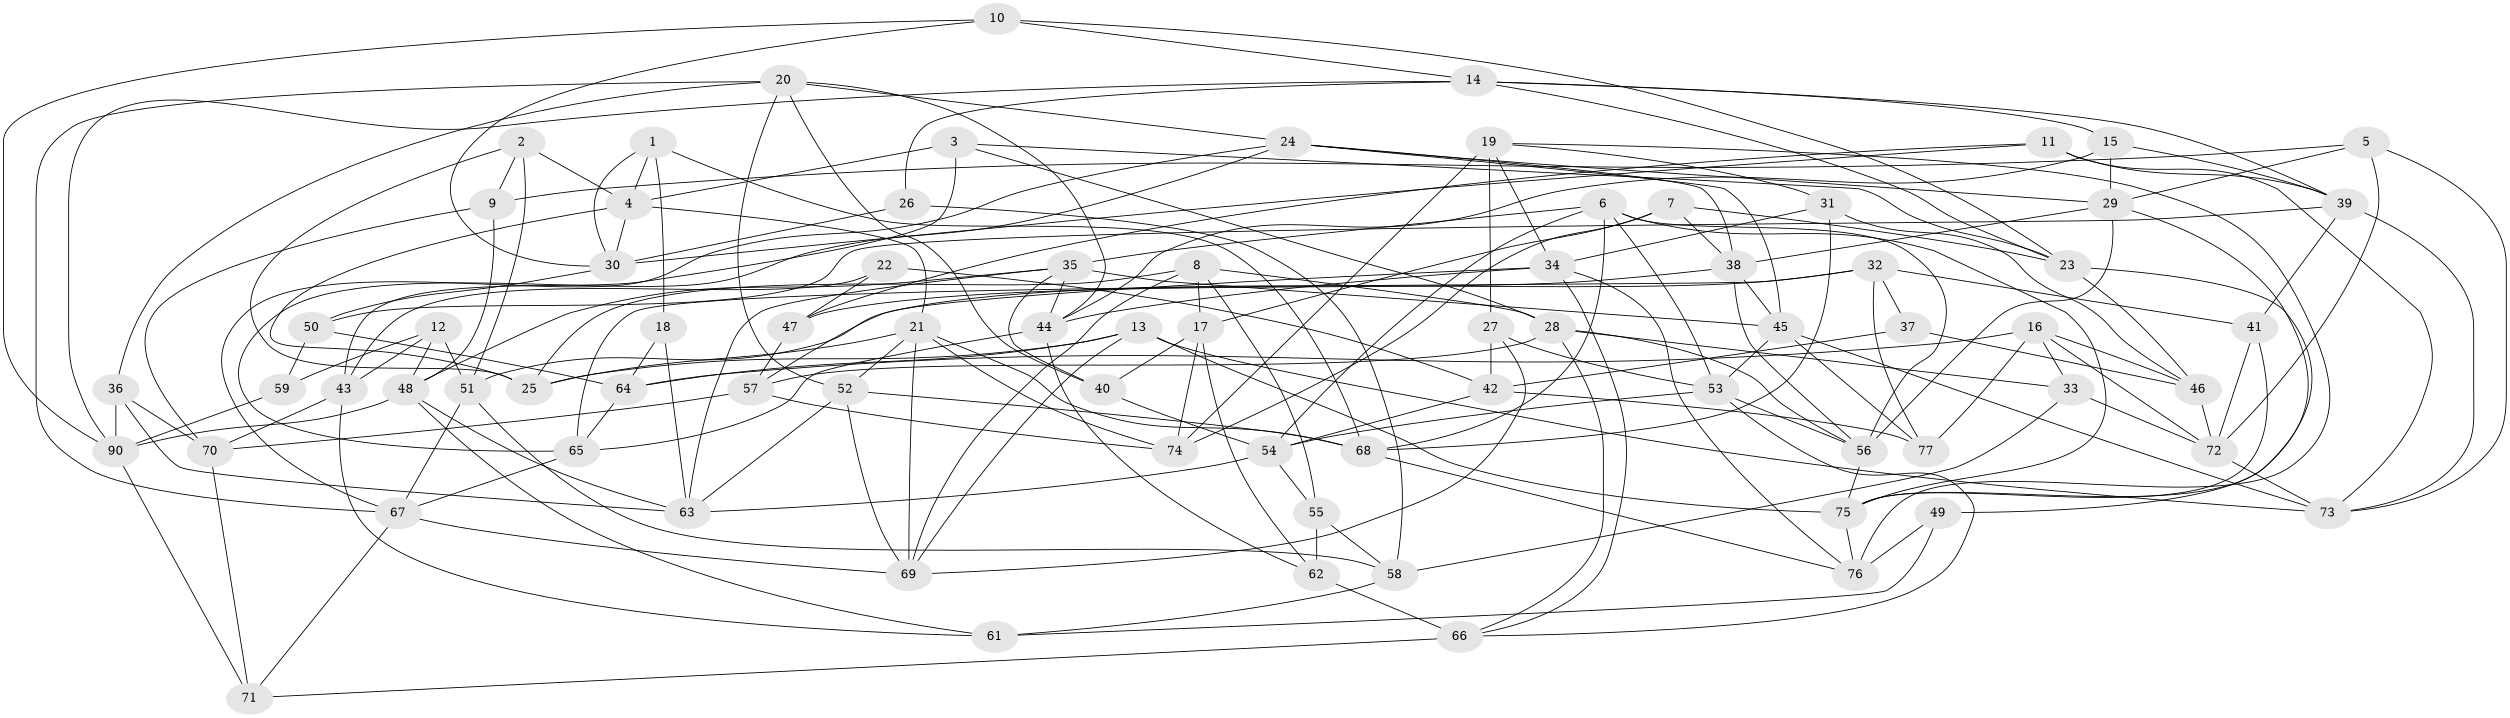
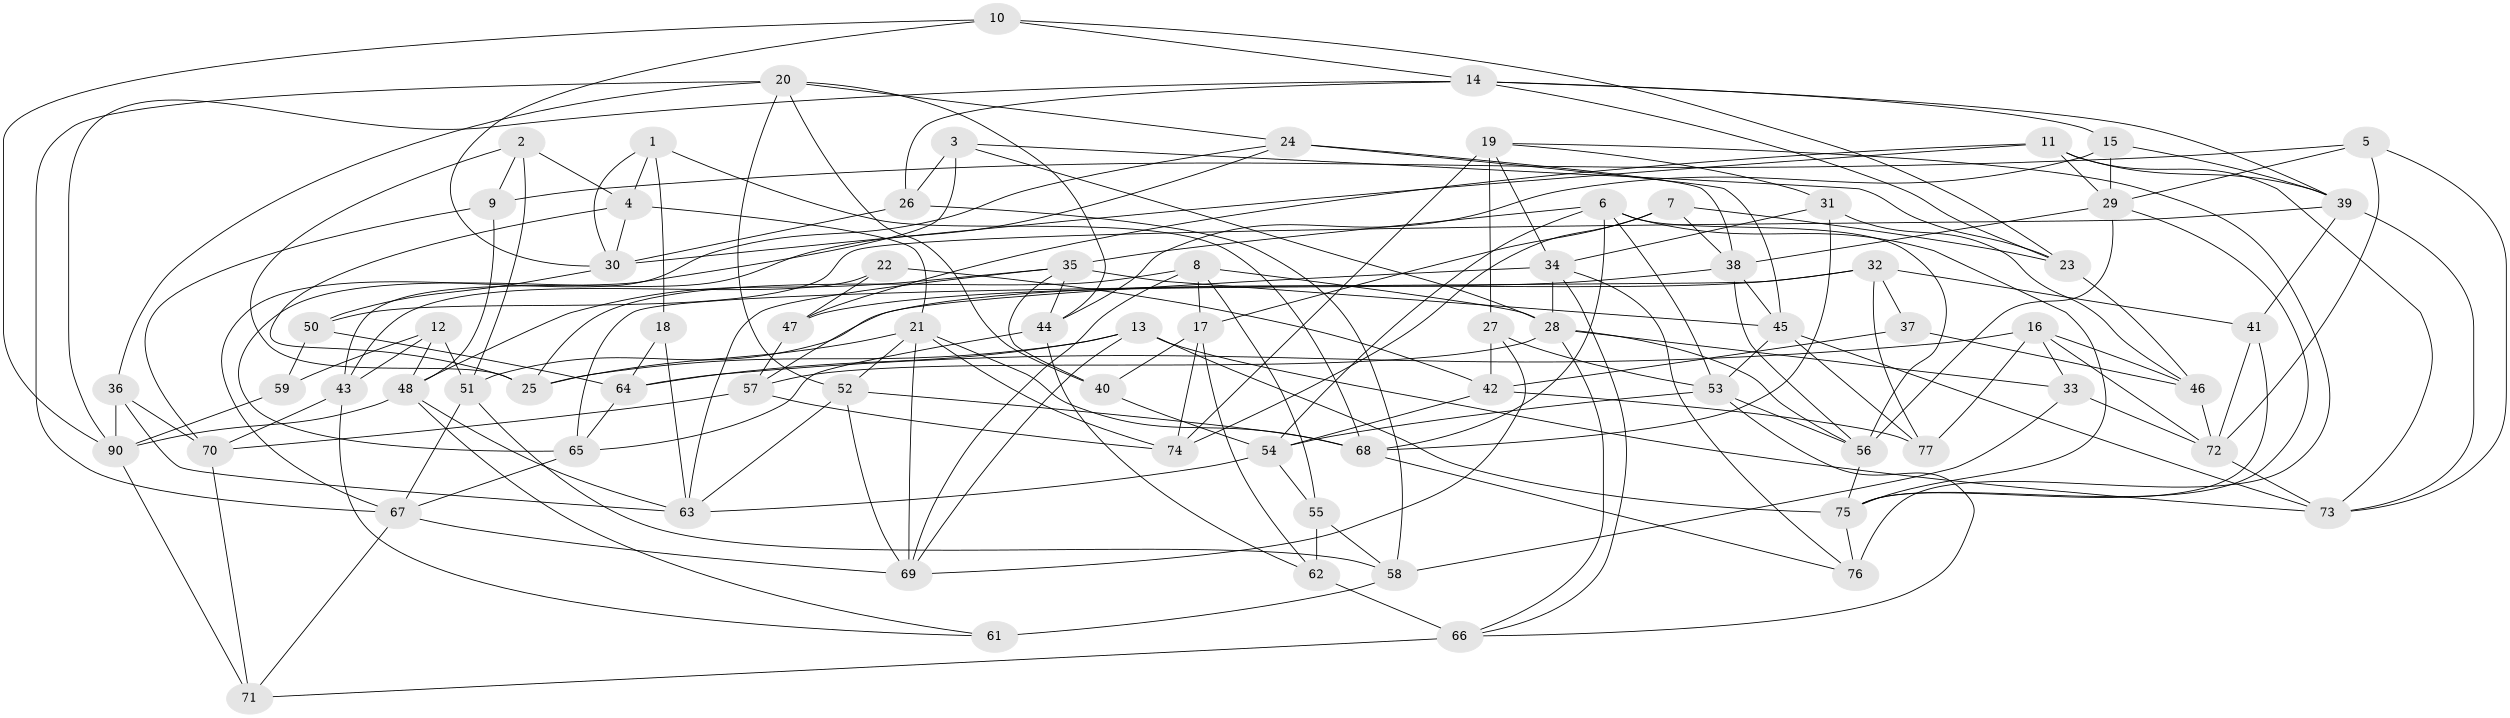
edge "3" -- "4": now "3" -- "26"
edge "24" -- "29": now "11" -- "29"
edge "34" -- "44": now "34" -- "28"
node "49": removed
